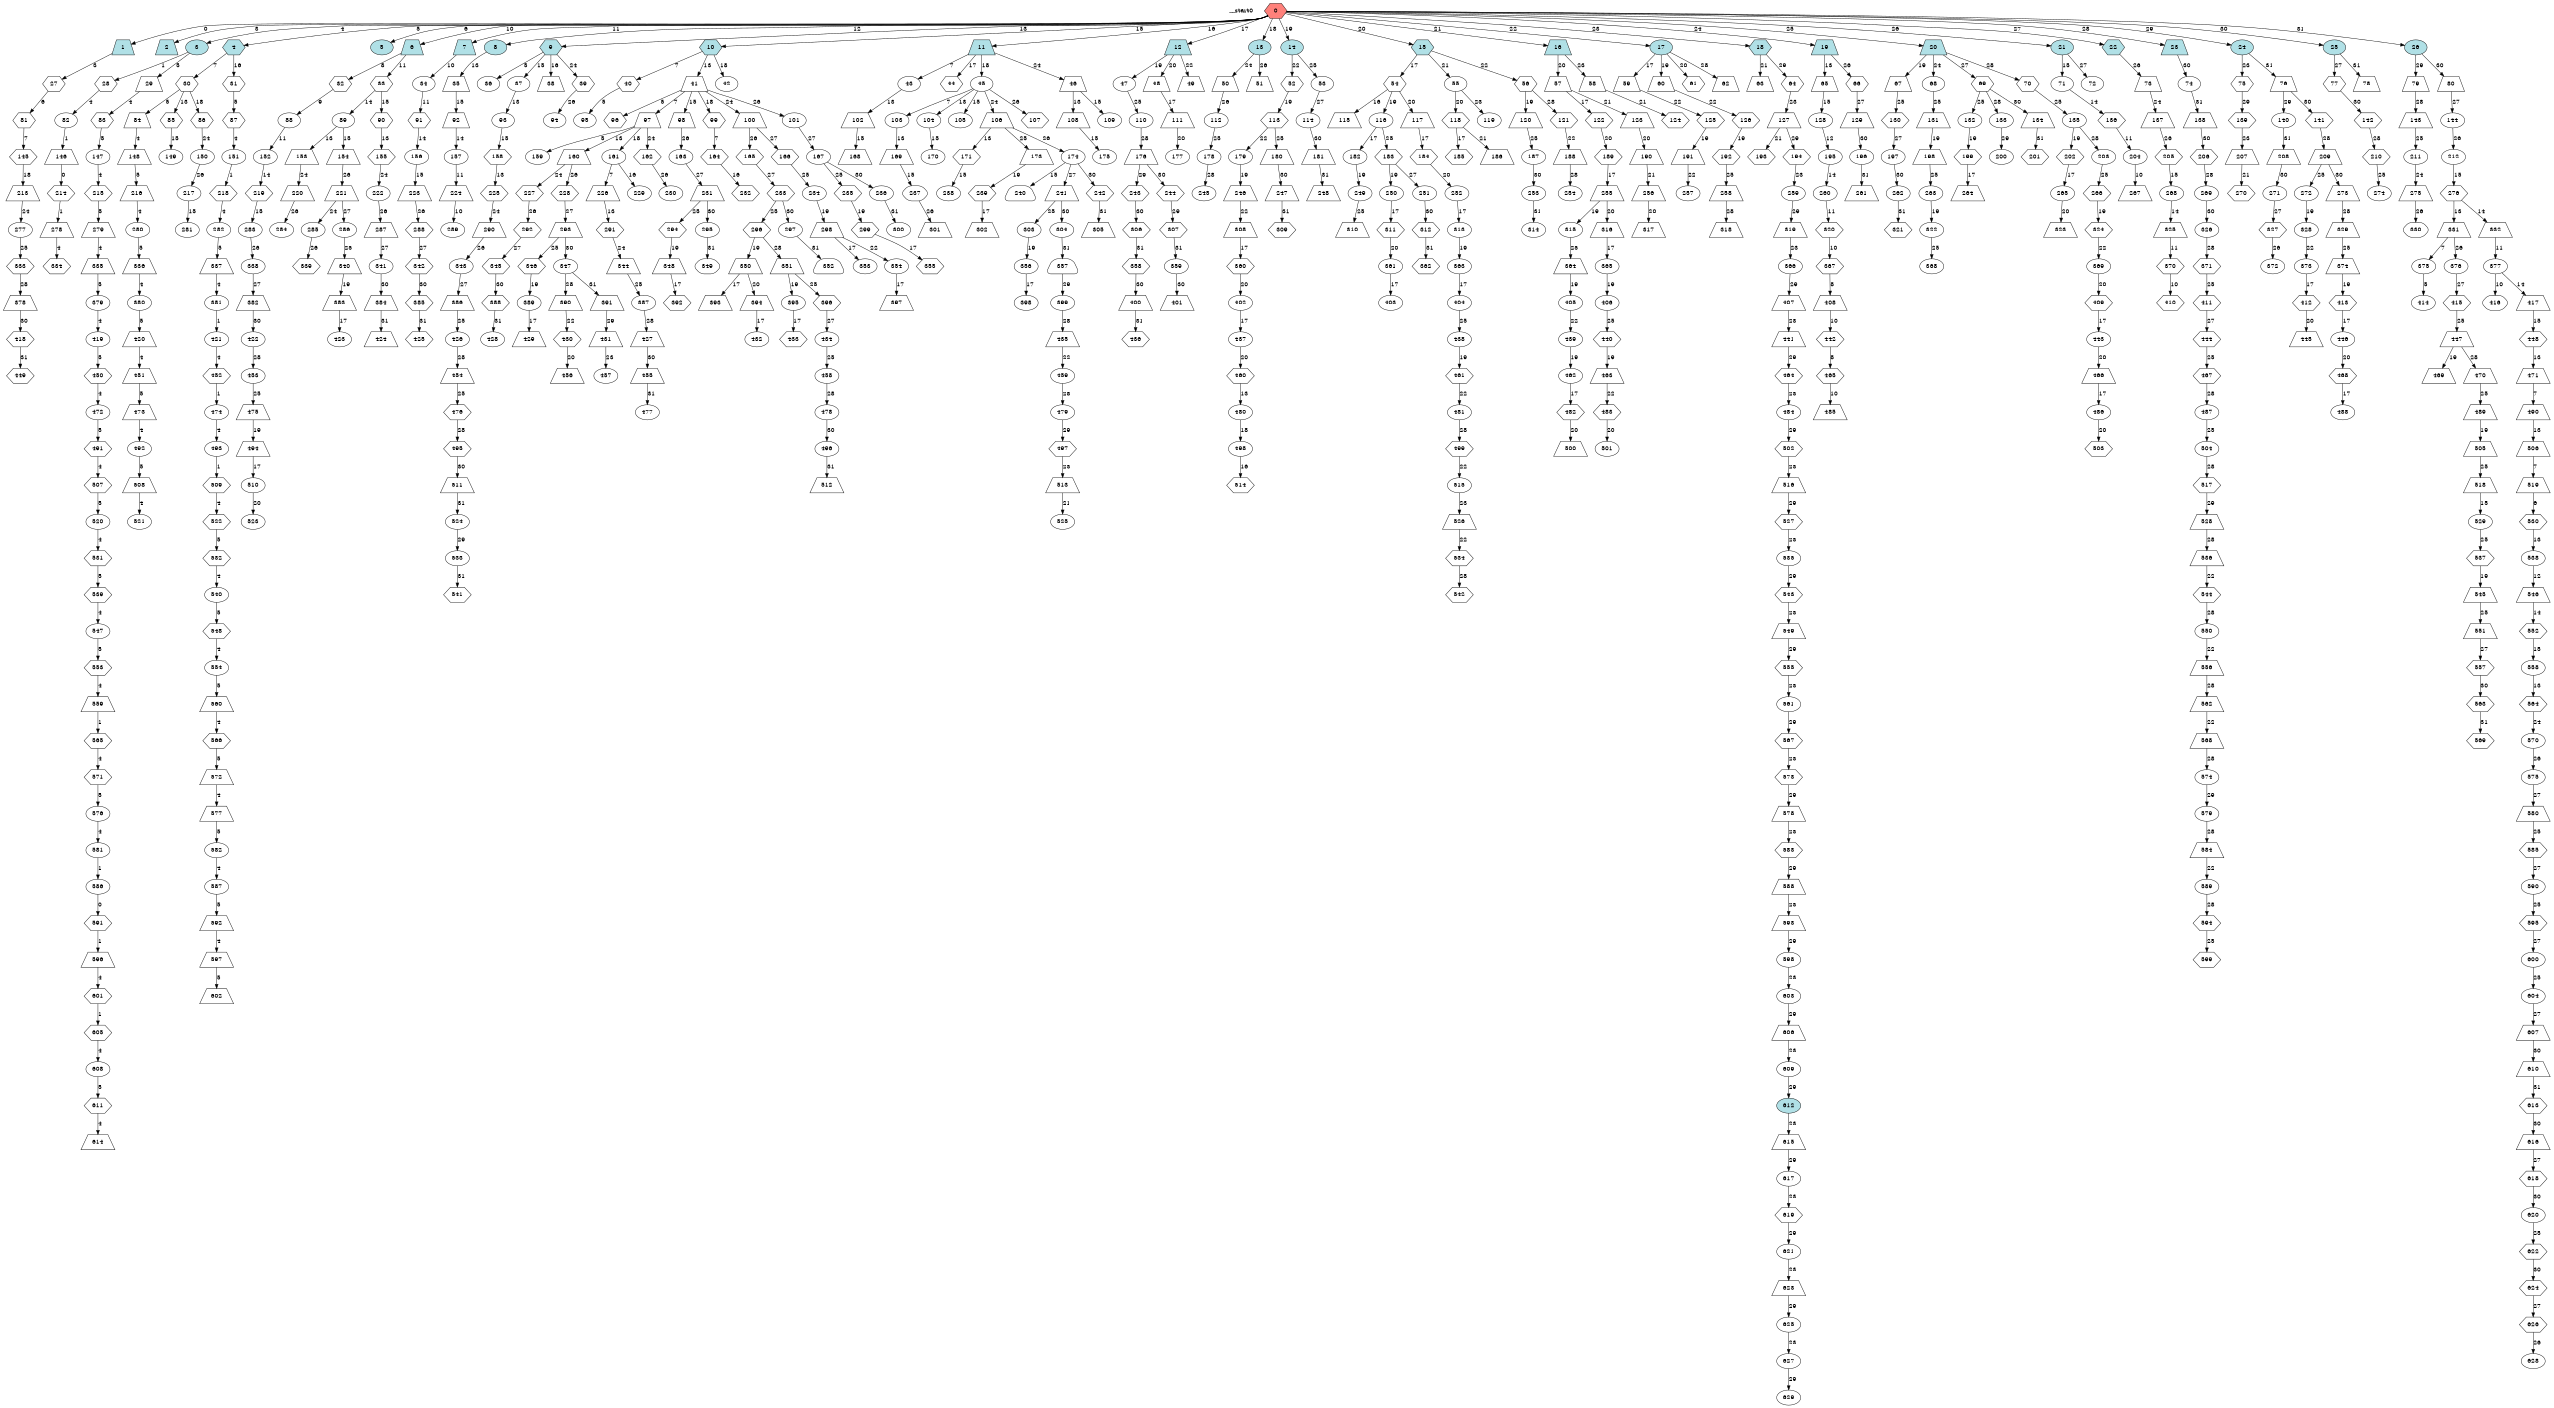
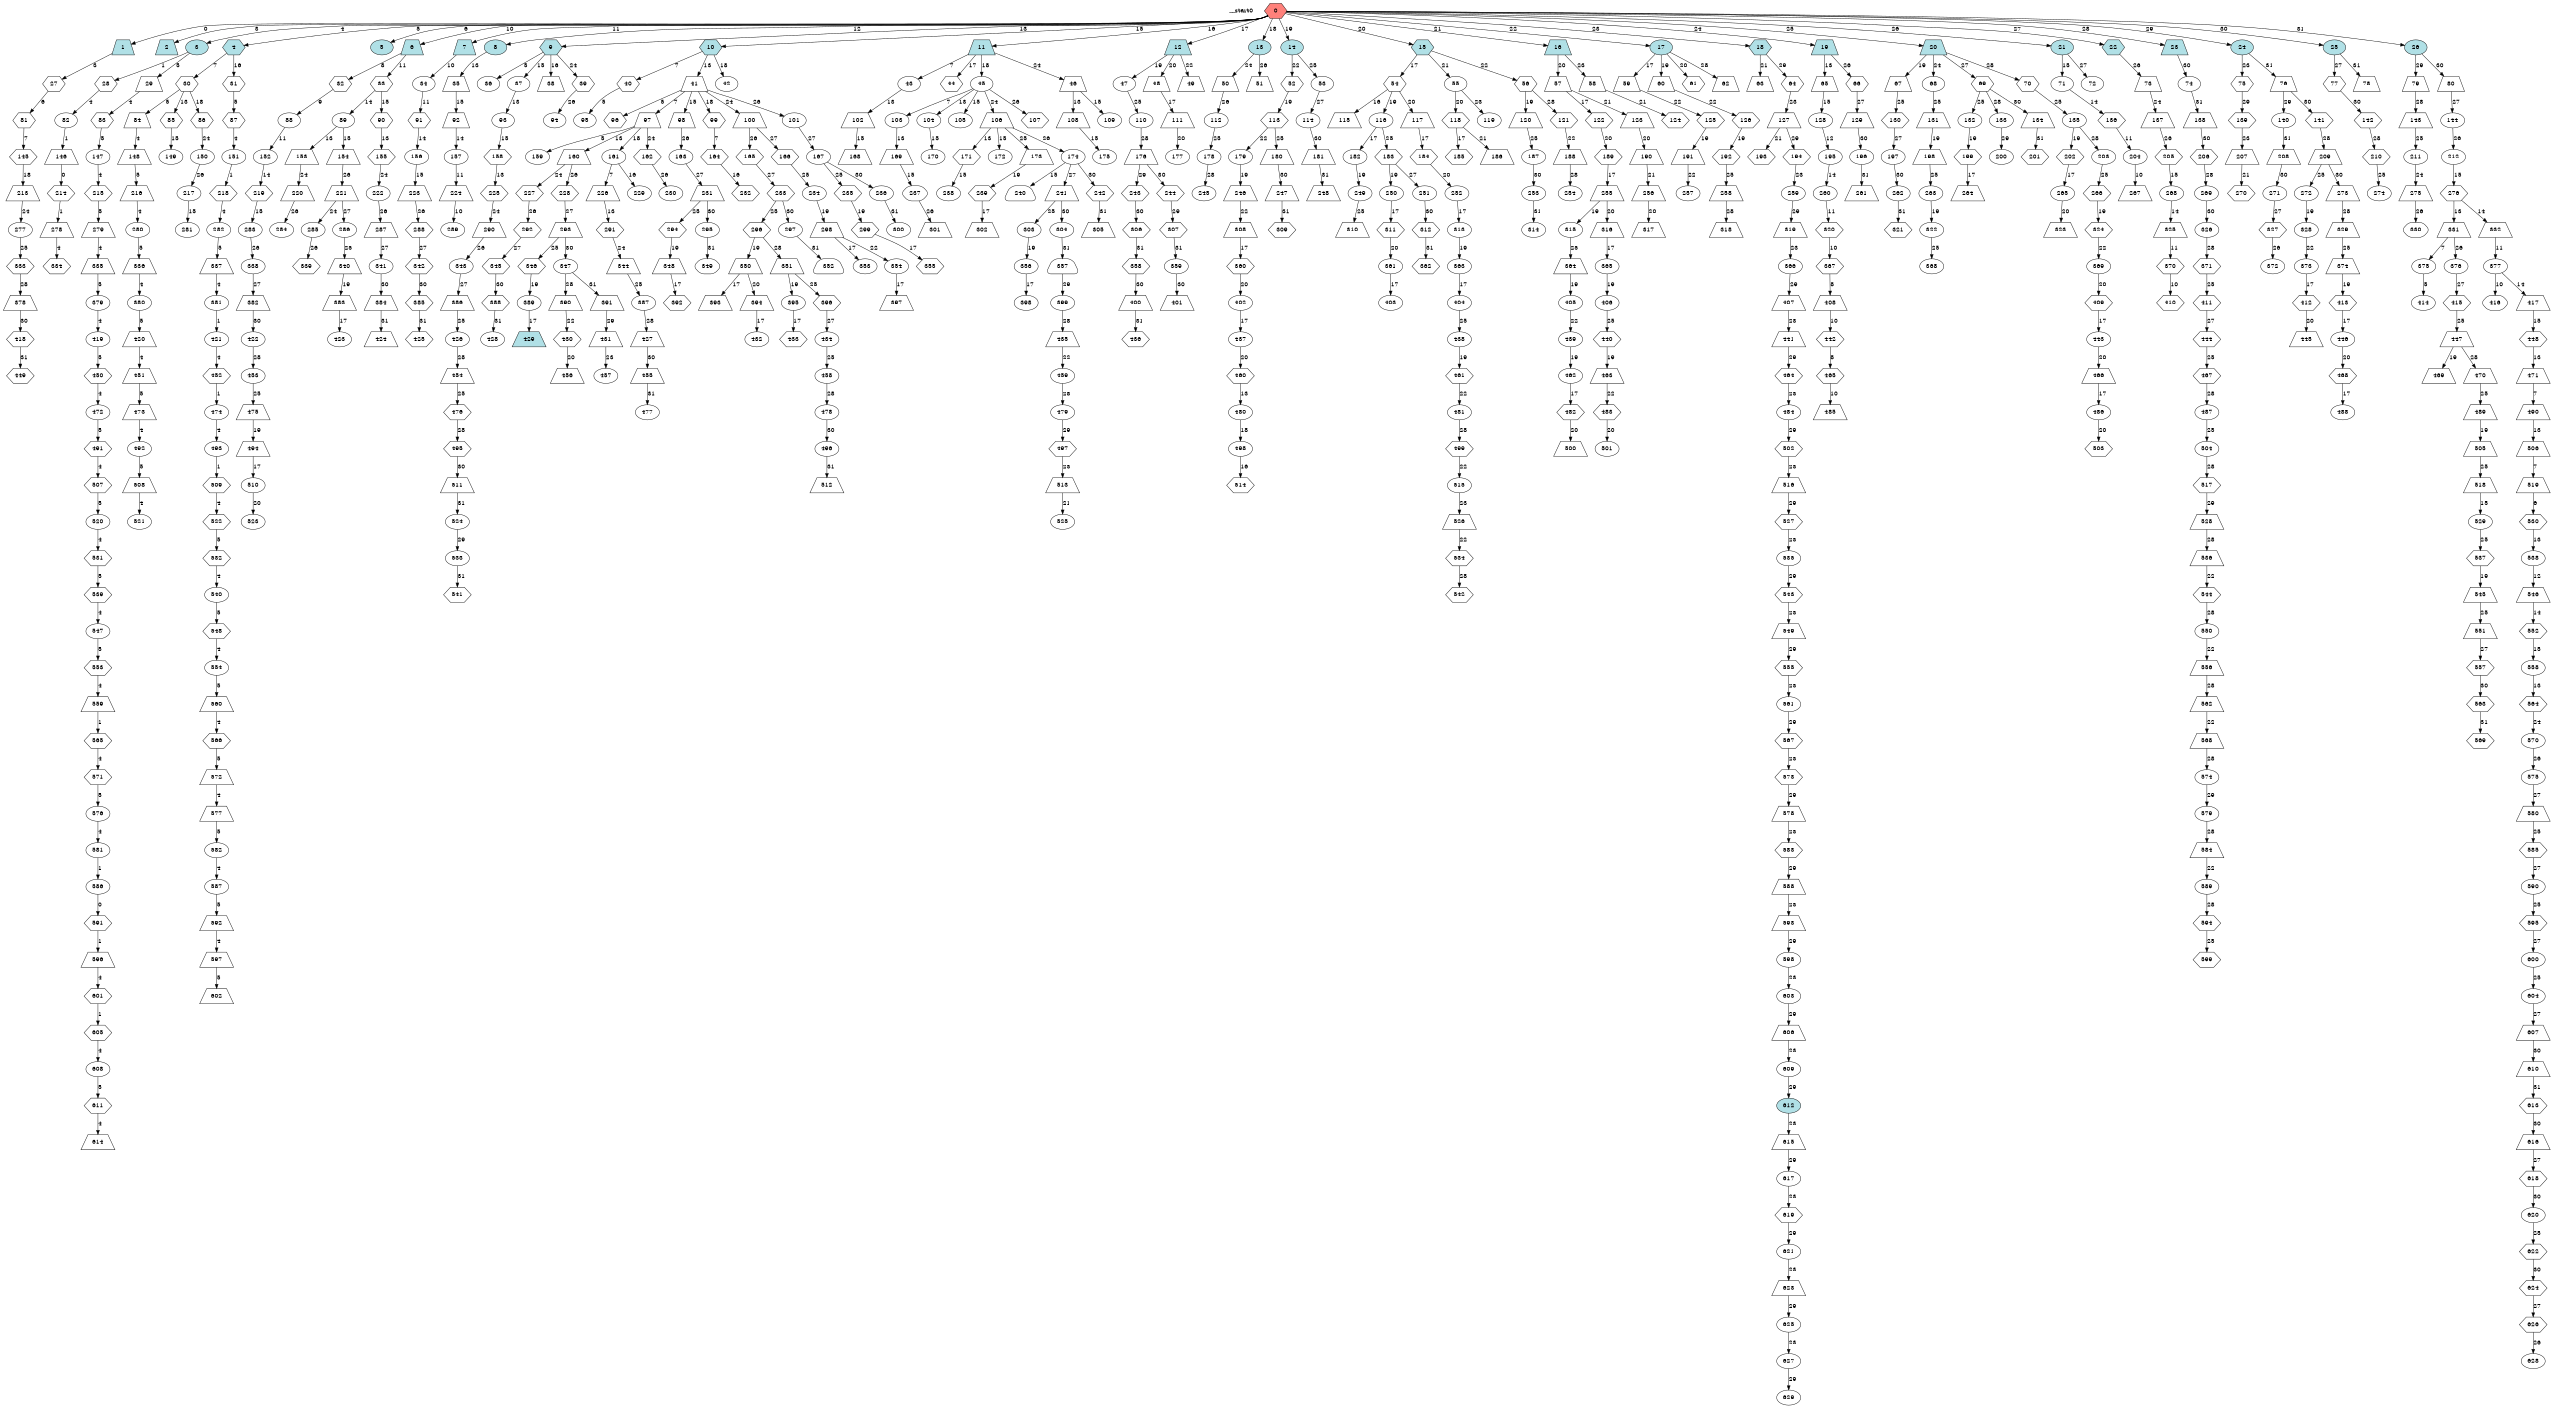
node "172": added
node "429": fillcolor white -> powderblue
